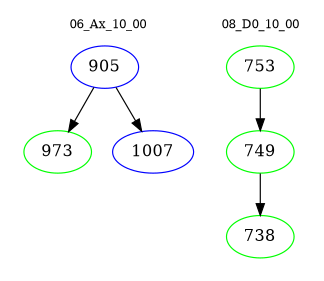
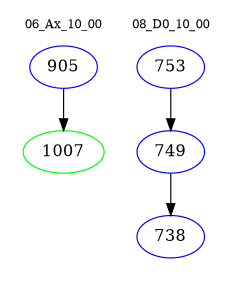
node "753": color green -> blue
node "973": removed
node "1007": color blue -> green
node "749": color green -> blue
node "738": color green -> blue
